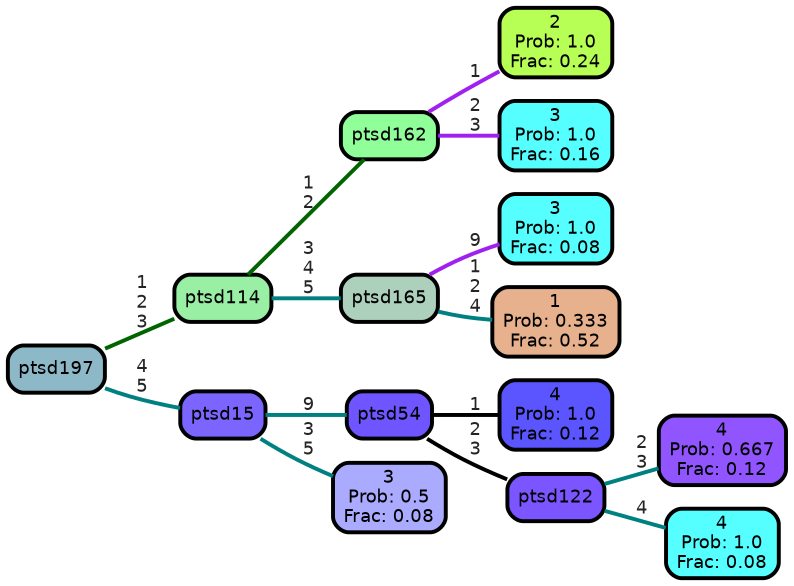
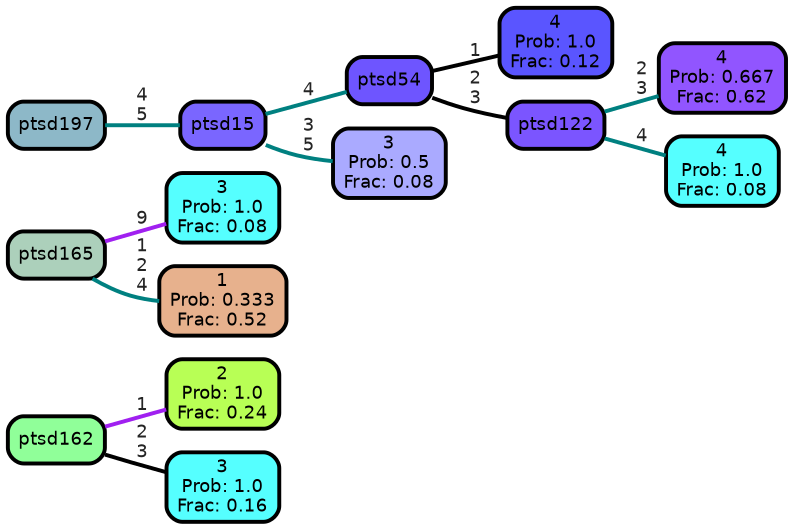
edge "ptsd162" -- "3 Prob: 1.0 Frac: 0.16": color purple -> black
node "ptsd114": removed
edge "ptsd15" -- "ptsd54": label " 9" -> " 4"
node "4 Prob: 0.667 Frac: 0.12": label "4 Prob: 0.667 Frac: 0.12" -> "4 Prob: 0.667 Frac: 0.62"
